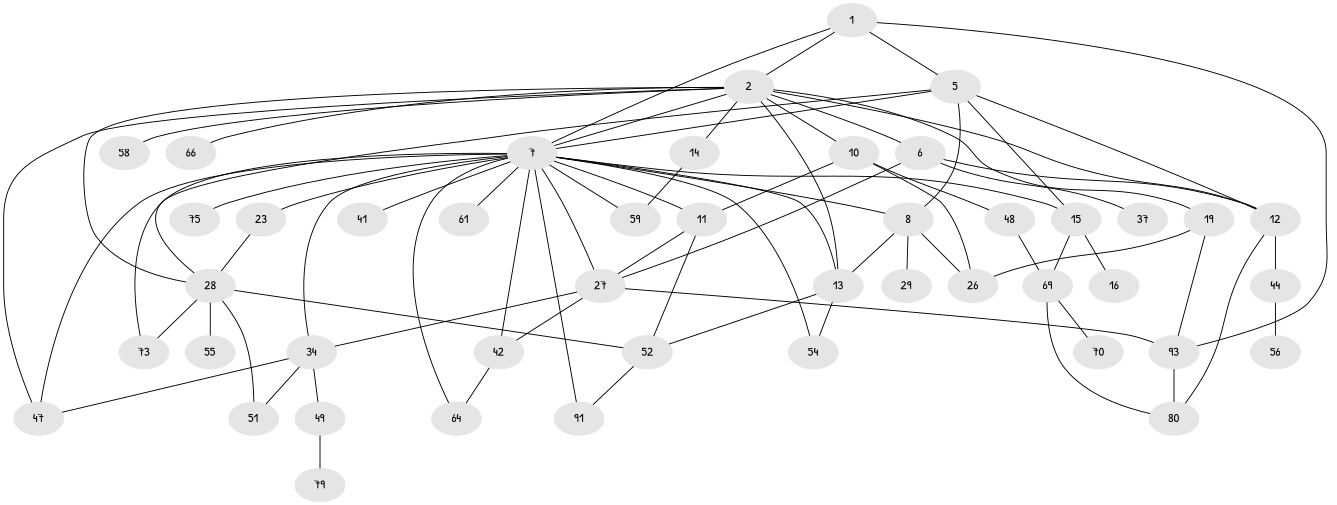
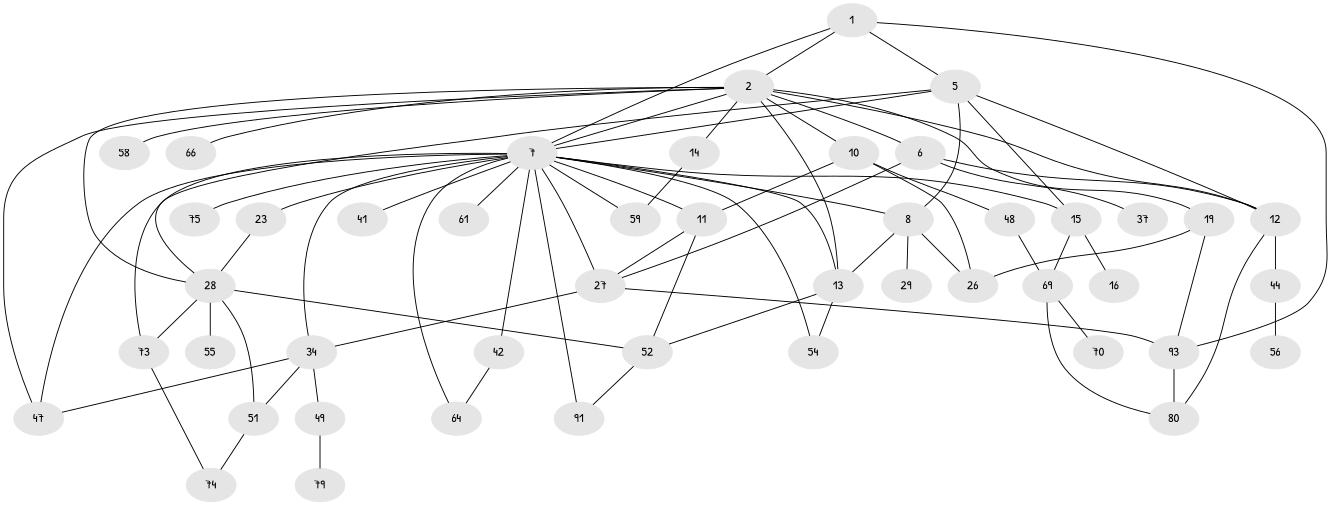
edge "27" -- "42": removed
node "74": added
